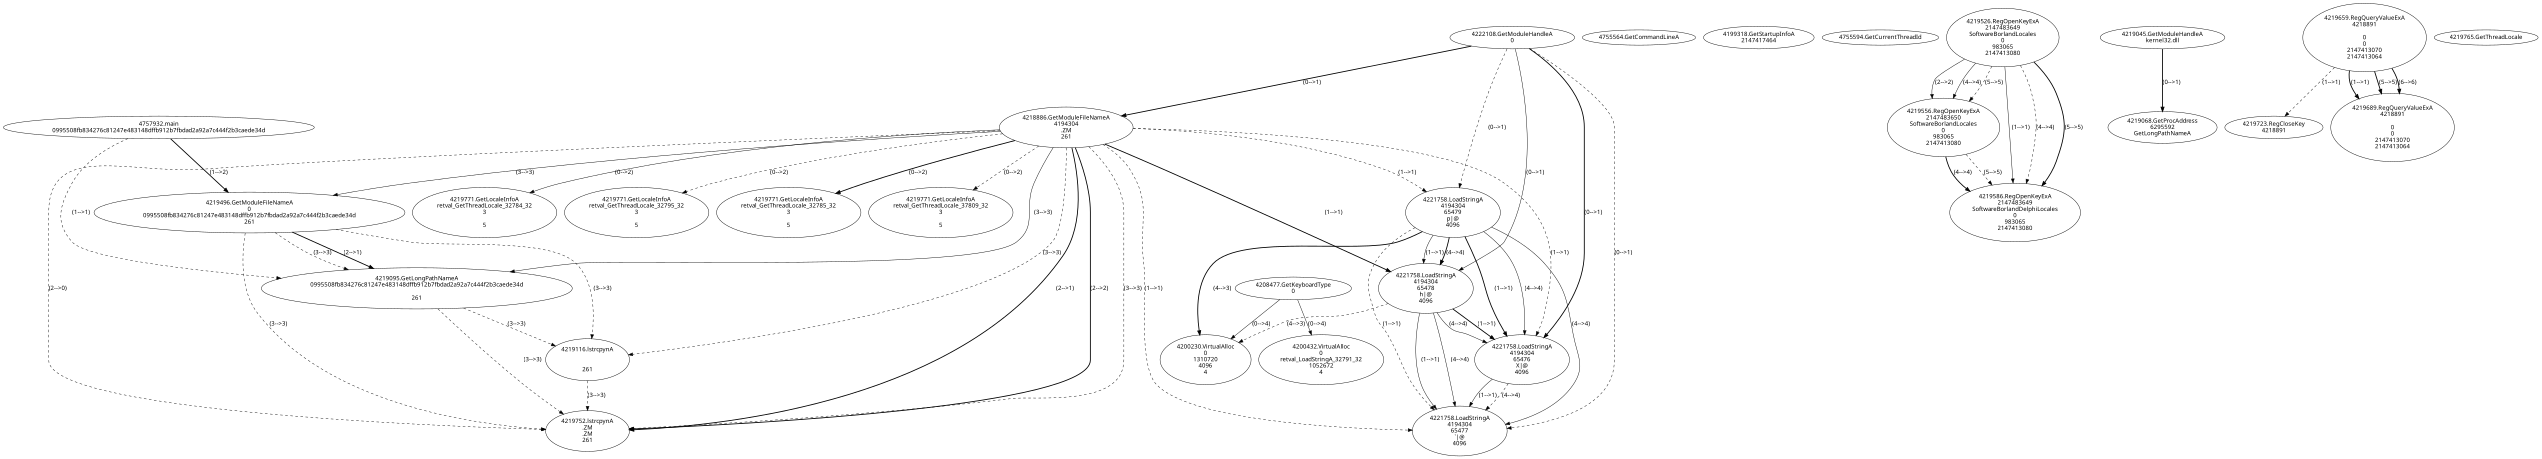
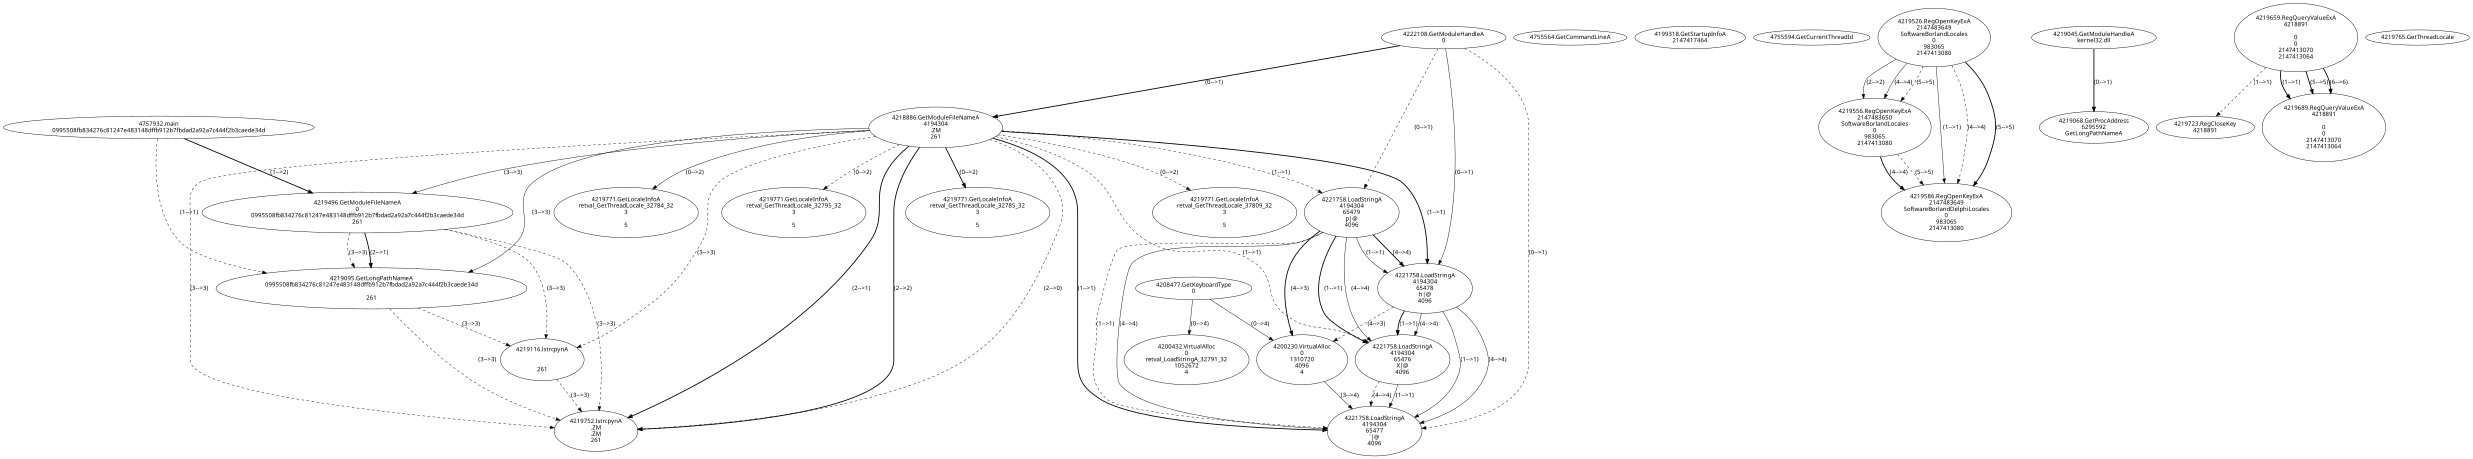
edge "4222108.GetModuleHandleA 0" -> "4221758.LoadStringA 4194304 65476 X|@ 4096": removed, label "(0-->1)"
edge "4218886.GetModuleFileNameA 4194304 .ZM 261" -> "4221758.LoadStringA 4194304 65477 `|@ 4096": style dashed -> bold
edge "4200230.VirtualAlloc 0 1310720 4096 4" -> "4221758.LoadStringA 4194304 65477 `|@ 4096": added, label "(3-->4)"
